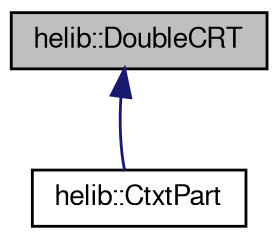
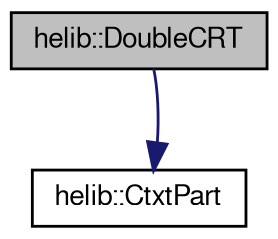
edge "helib::CtxtPart" -> "helib::DoubleCRT": reversed
